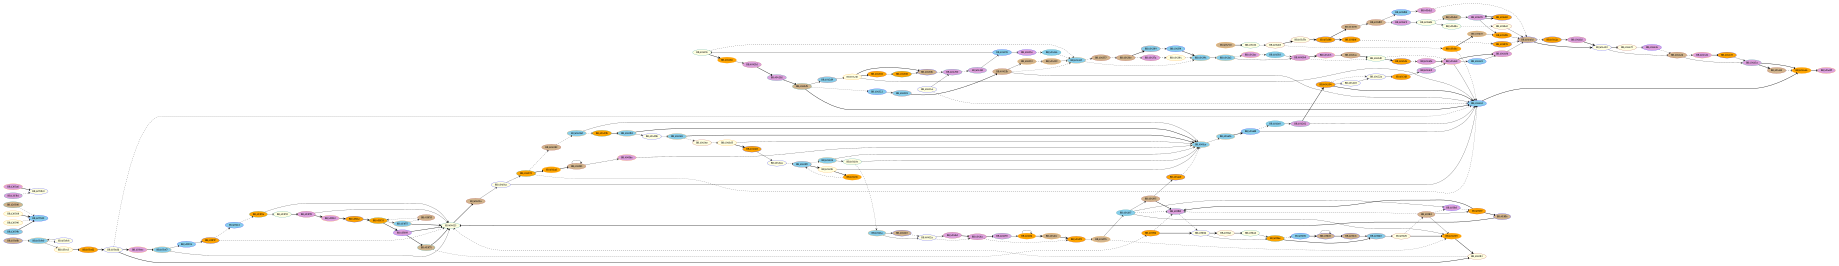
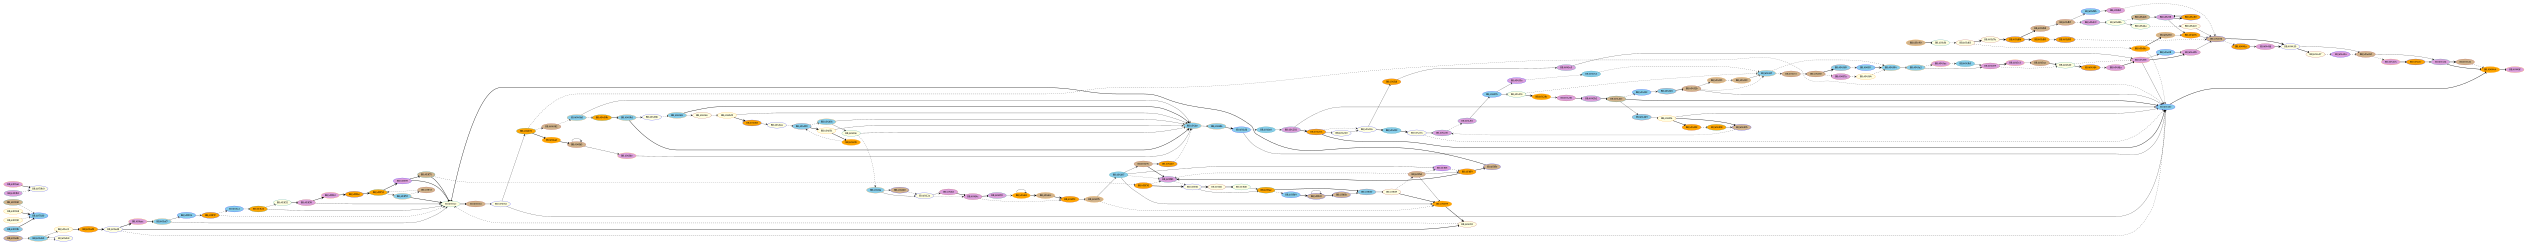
node "BB_404232": added
